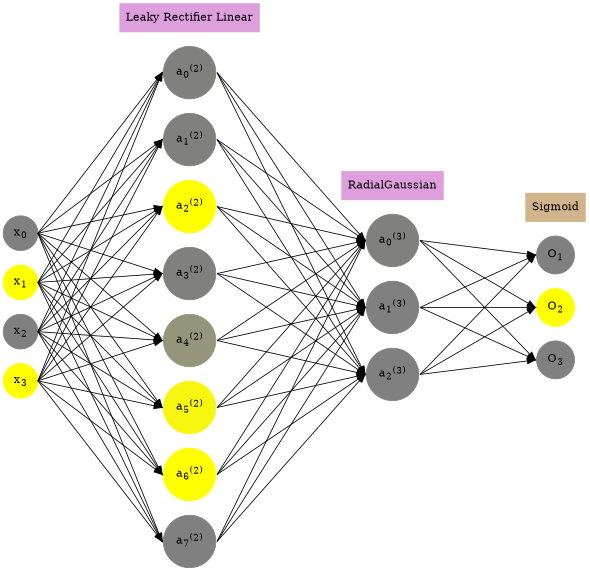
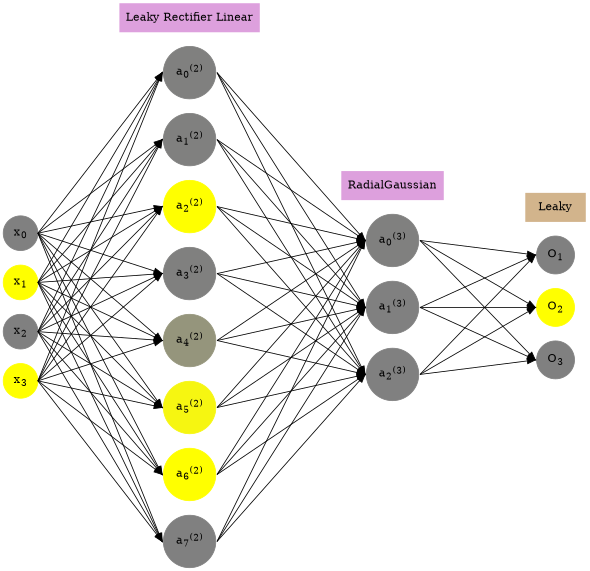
node "Sigmoid": label "Sigmoid" -> "Leaky"
